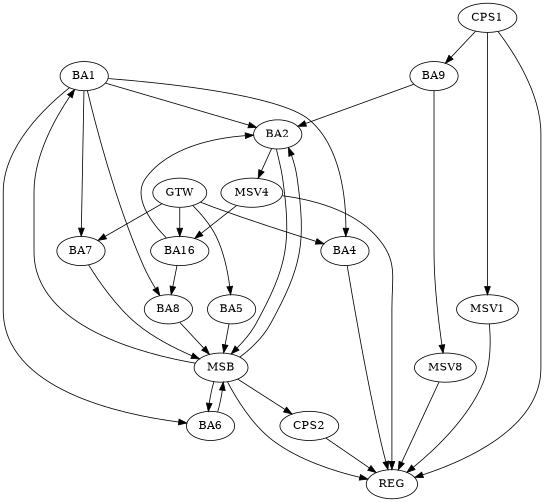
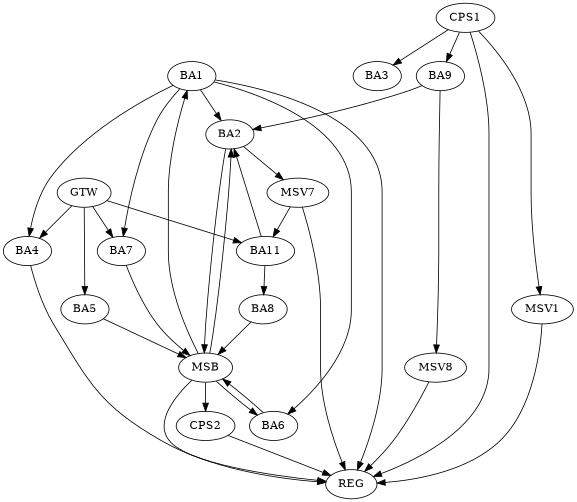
node "BA3": added
edge "BA1" -> "BA8": now "BA1" -> "REG"
node "MSV4": label "MSV4" -> "MSV7"
node "BA16": label "BA16" -> "BA11"
